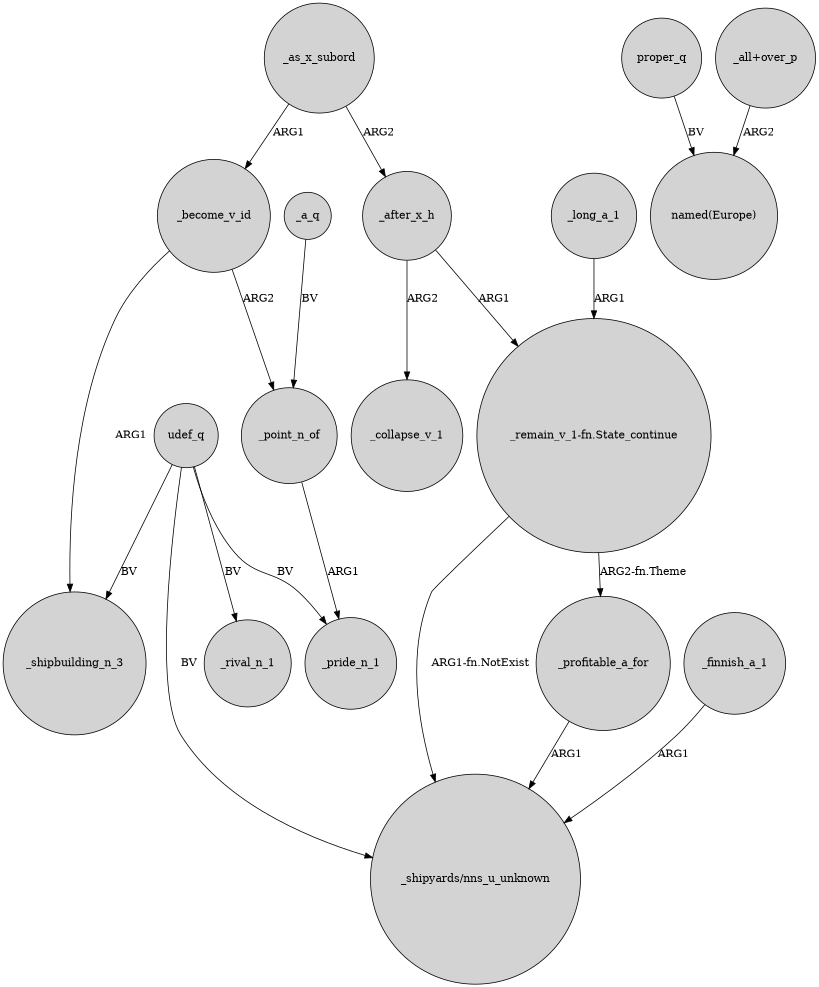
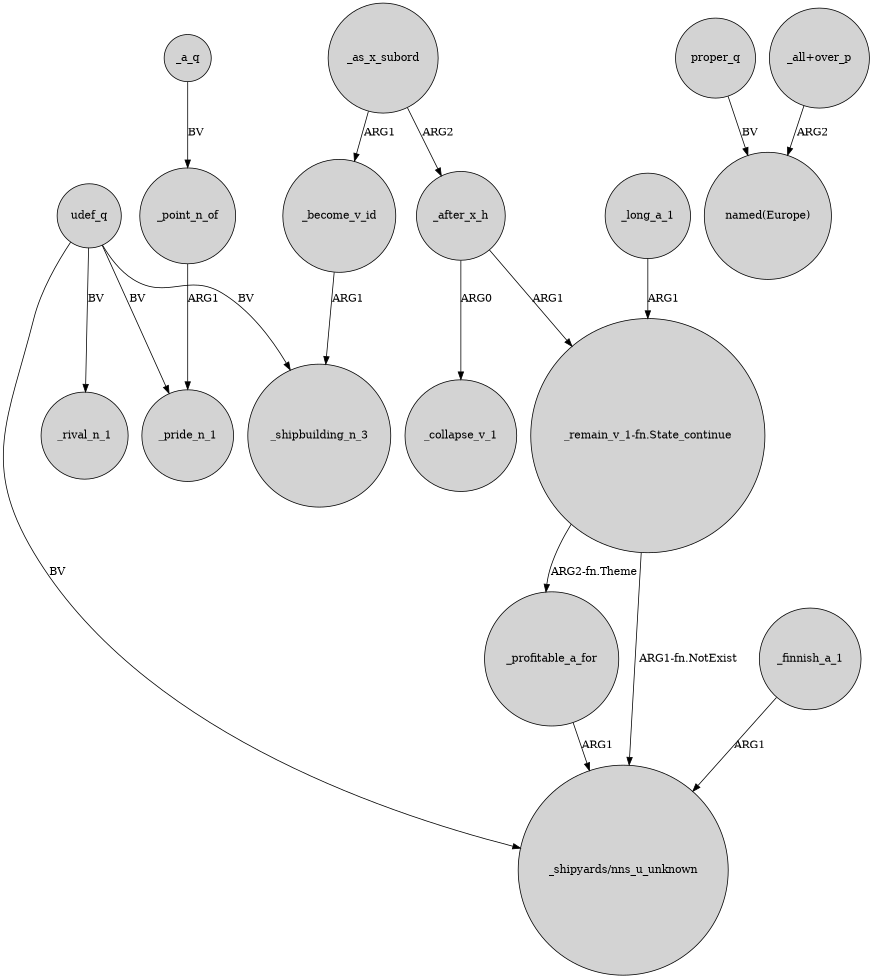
edge "_after_x_h" -> "_collapse_v_1": label "ARG2" -> "ARG0"
edge "_become_v_id" -> "_point_n_of": removed, label "ARG2"
